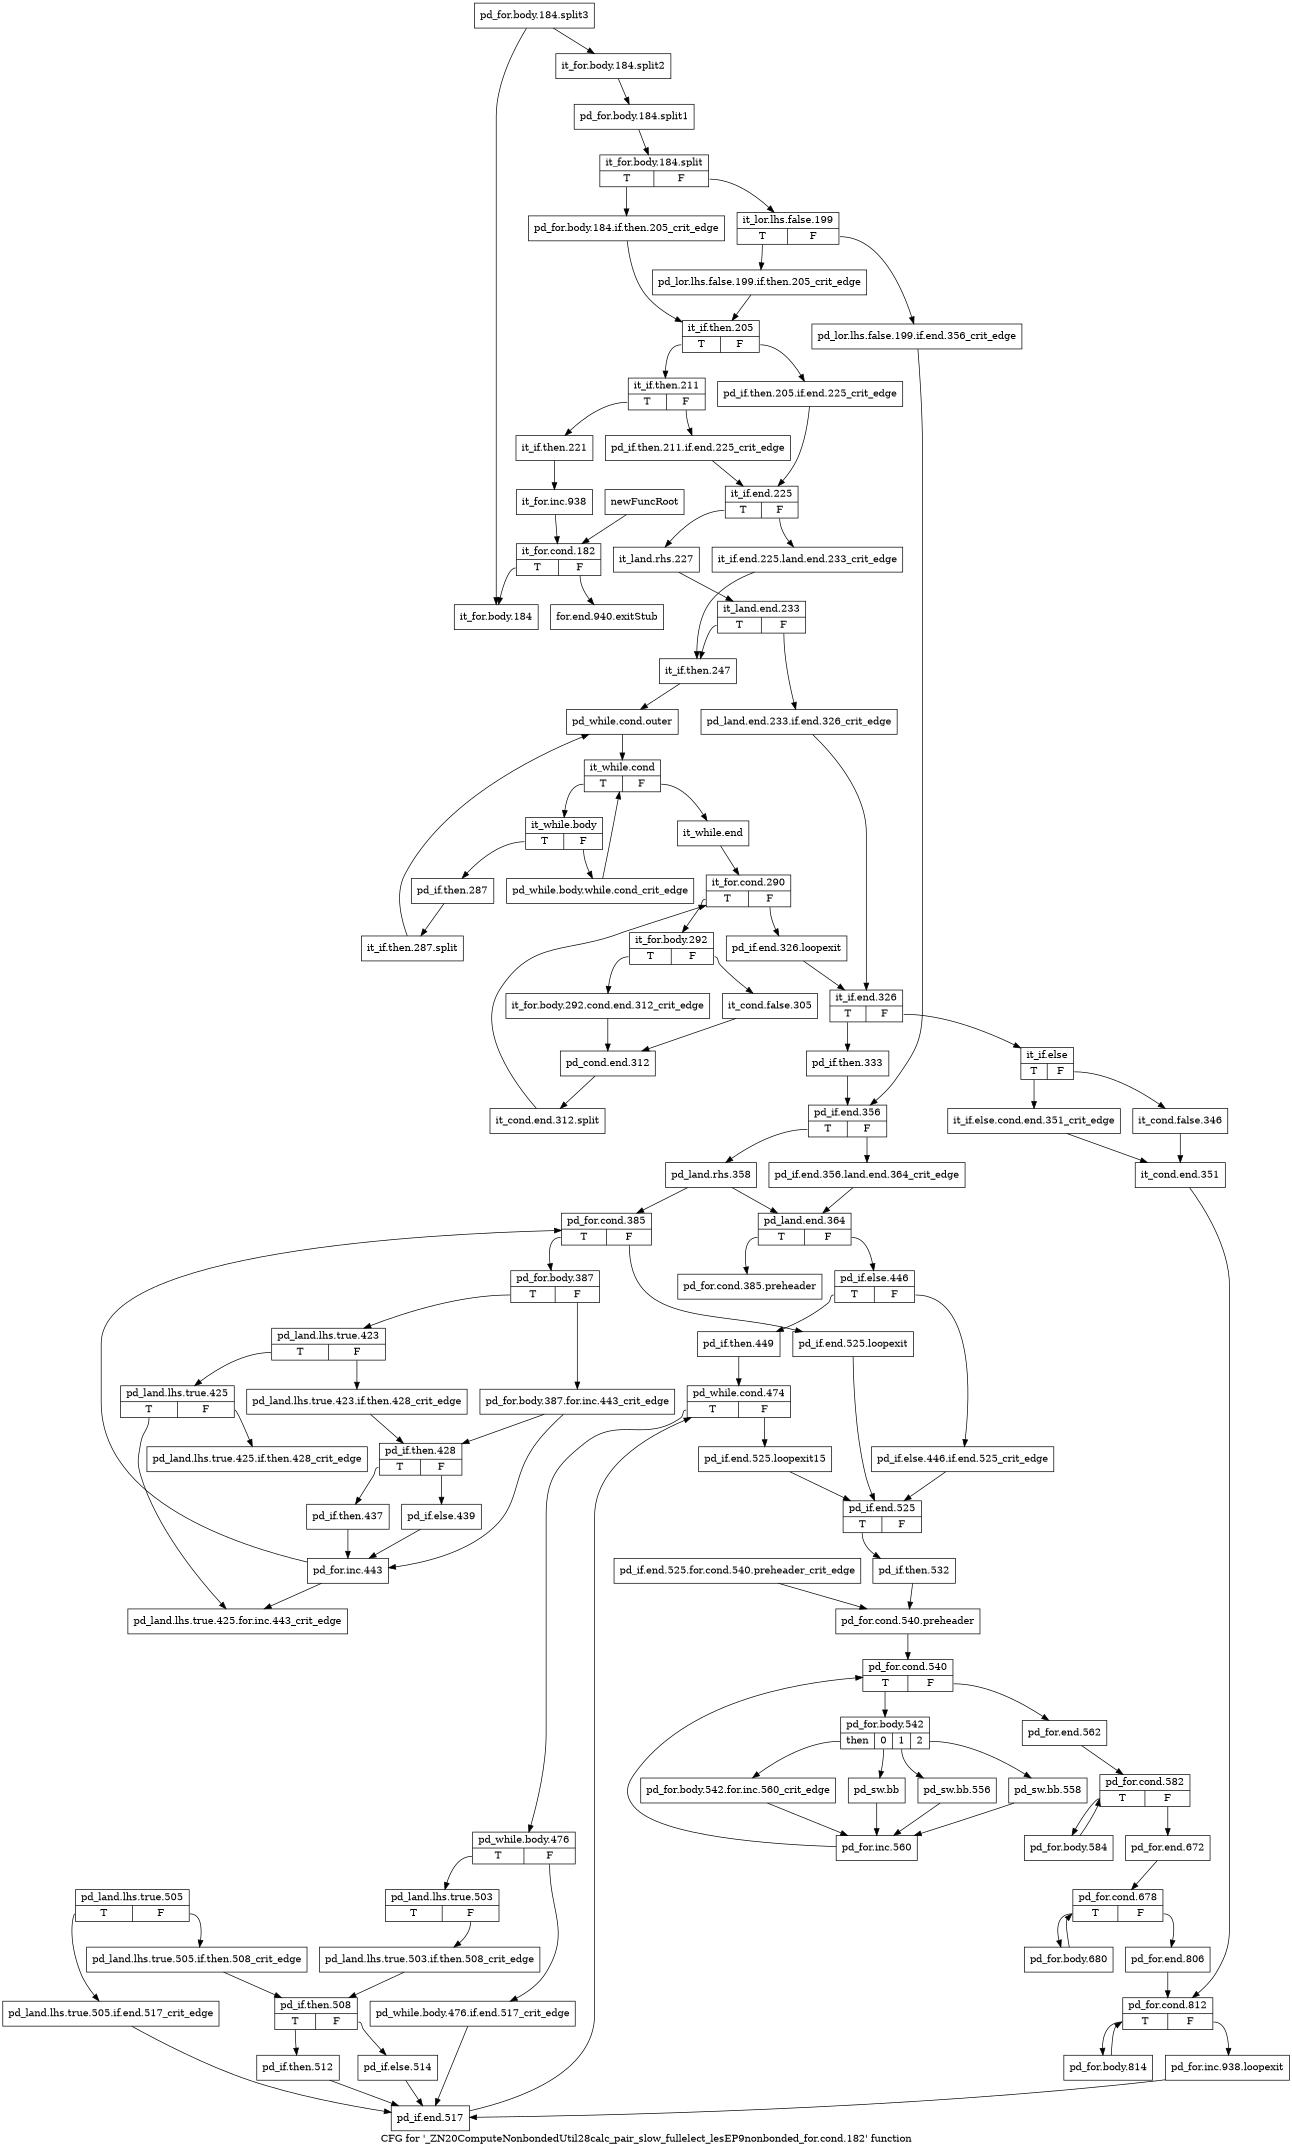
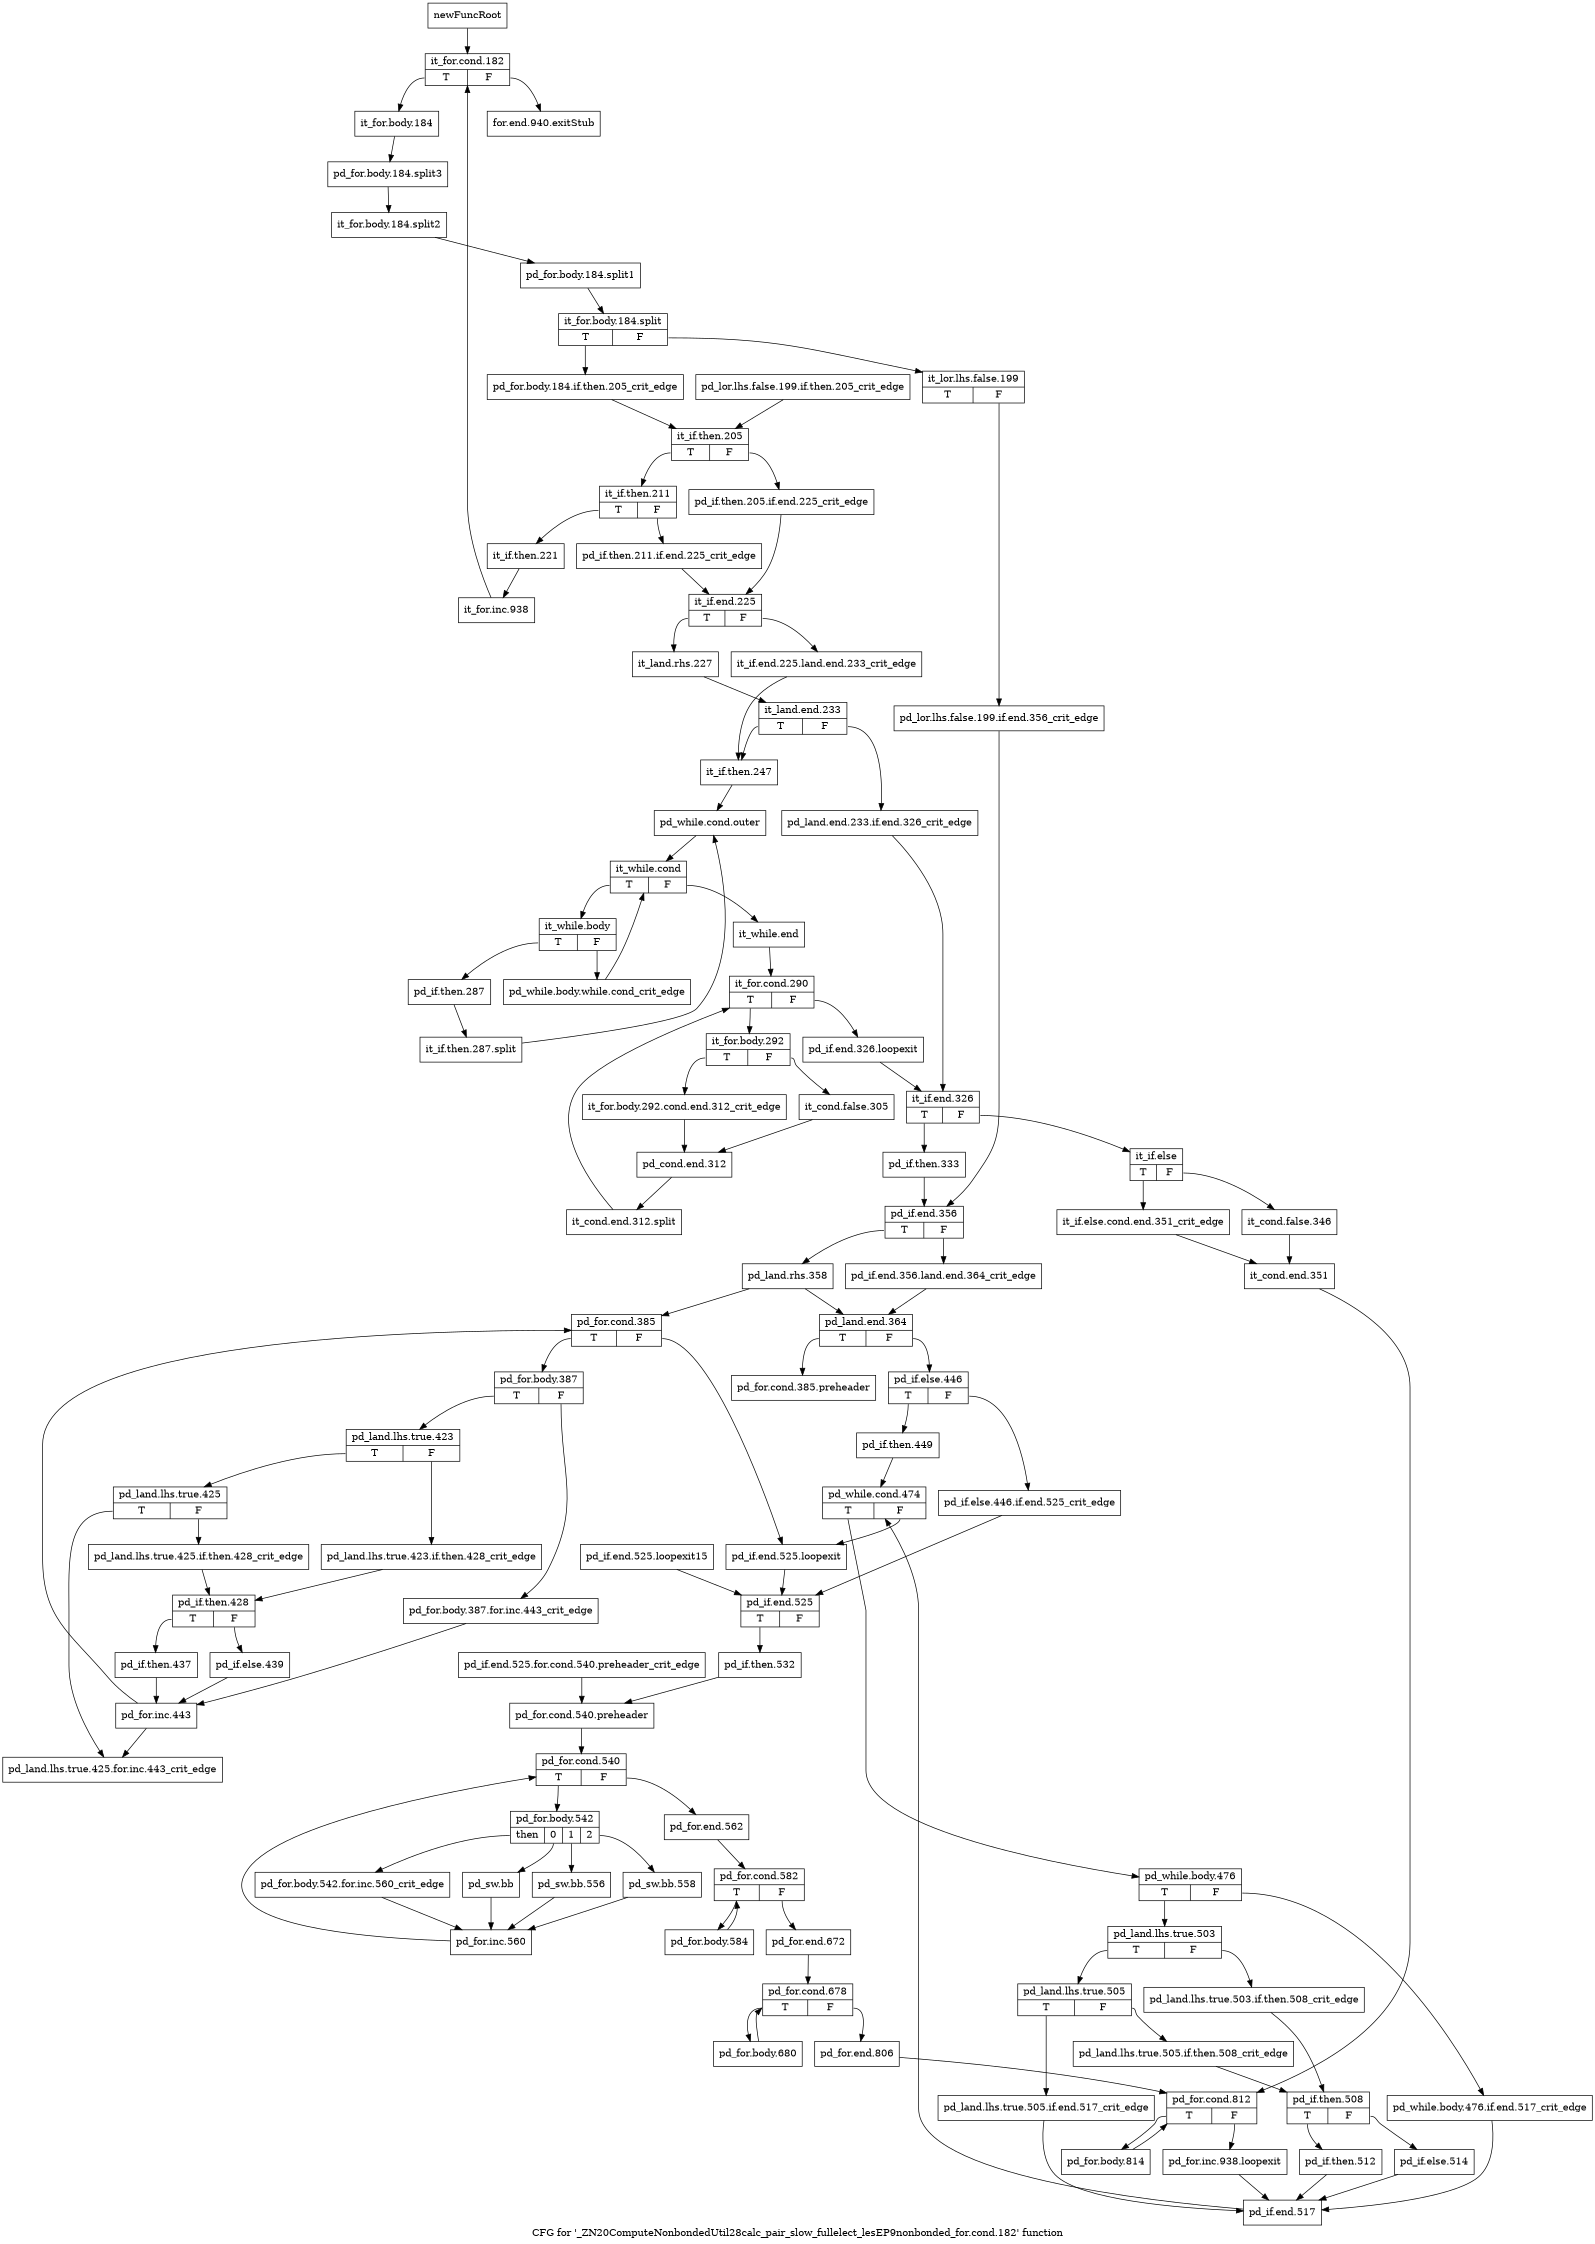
edge "it_lor.lhs.false.199" -> "pd_lor.lhs.false.199.if.then.205_crit_edge": removed
edge "pd_for.body.184.split3" -> "it_for.body.184": reversed
edge "pd_for.body.387.for.inc.443_crit_edge" -> "pd_if.then.428": now "pd_land.lhs.true.425.if.then.428_crit_edge" -> "pd_if.then.428"
edge "pd_while.cond.474" -> "pd_if.end.525.loopexit15": now "pd_while.cond.474" -> "pd_if.end.525.loopexit"
edge "pd_land.lhs.true.503" -> "pd_land.lhs.true.505": added
